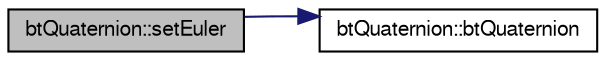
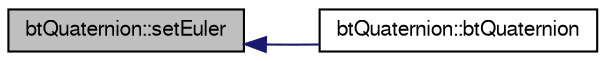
edge "btQuaternion::setEuler" -> "btQuaternion::btQuaternion": reversed
